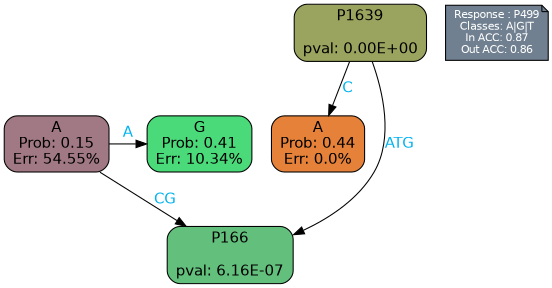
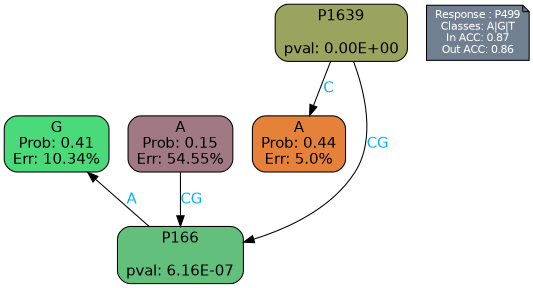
edge "A Prob: 0.15 Err: 54.55%" -> "G Prob: 0.41 Err: 10.34%": now "P166 pval: 6.16E-07" -> "G Prob: 0.41 Err: 10.34%"
node "A Prob: 0.44 Err: 0.0%": label "A Prob: 0.44 Err: 0.0%" -> "A Prob: 0.44 Err: 5.0%"
edge "P1639 pval: 0.00E+00" -> "P166 pval: 6.16E-07": label "ATG" -> "CG"
